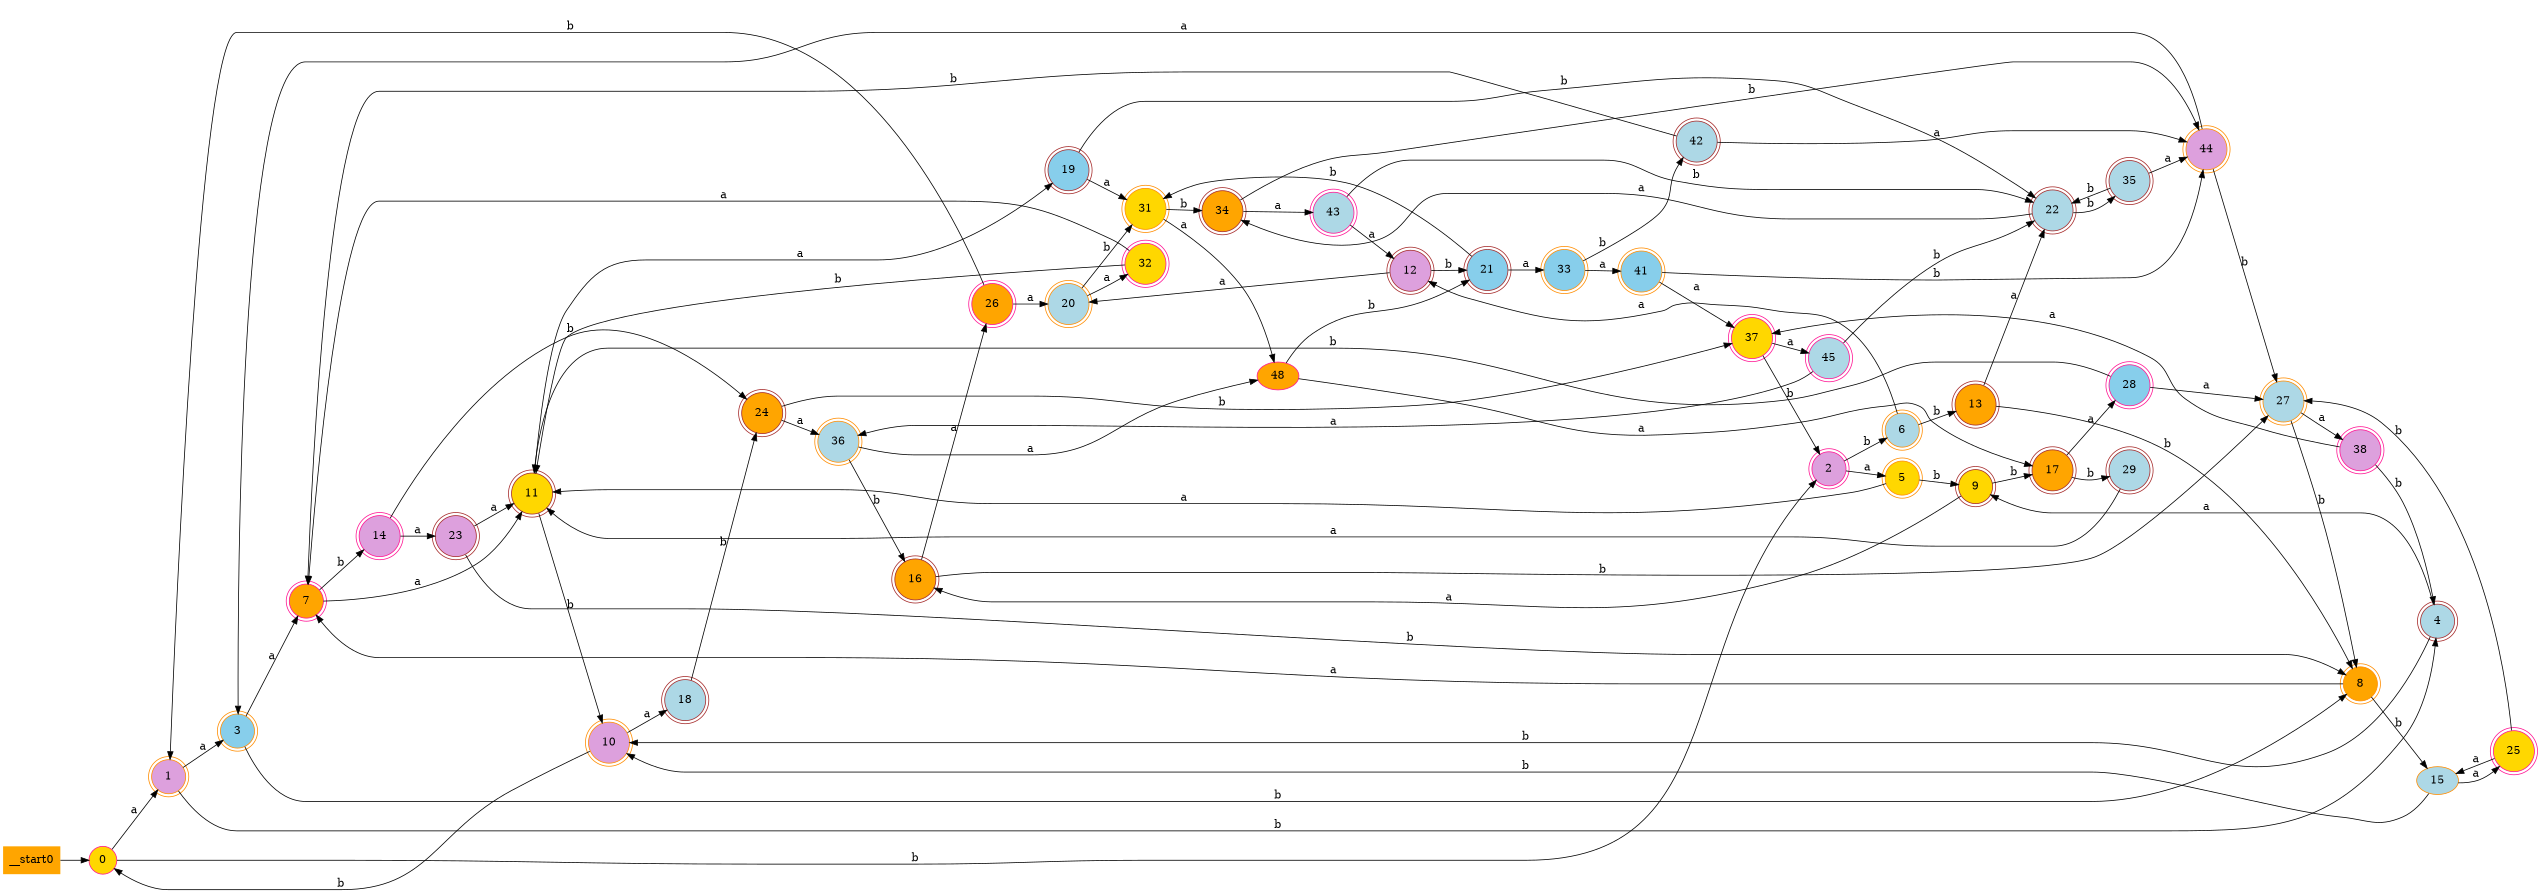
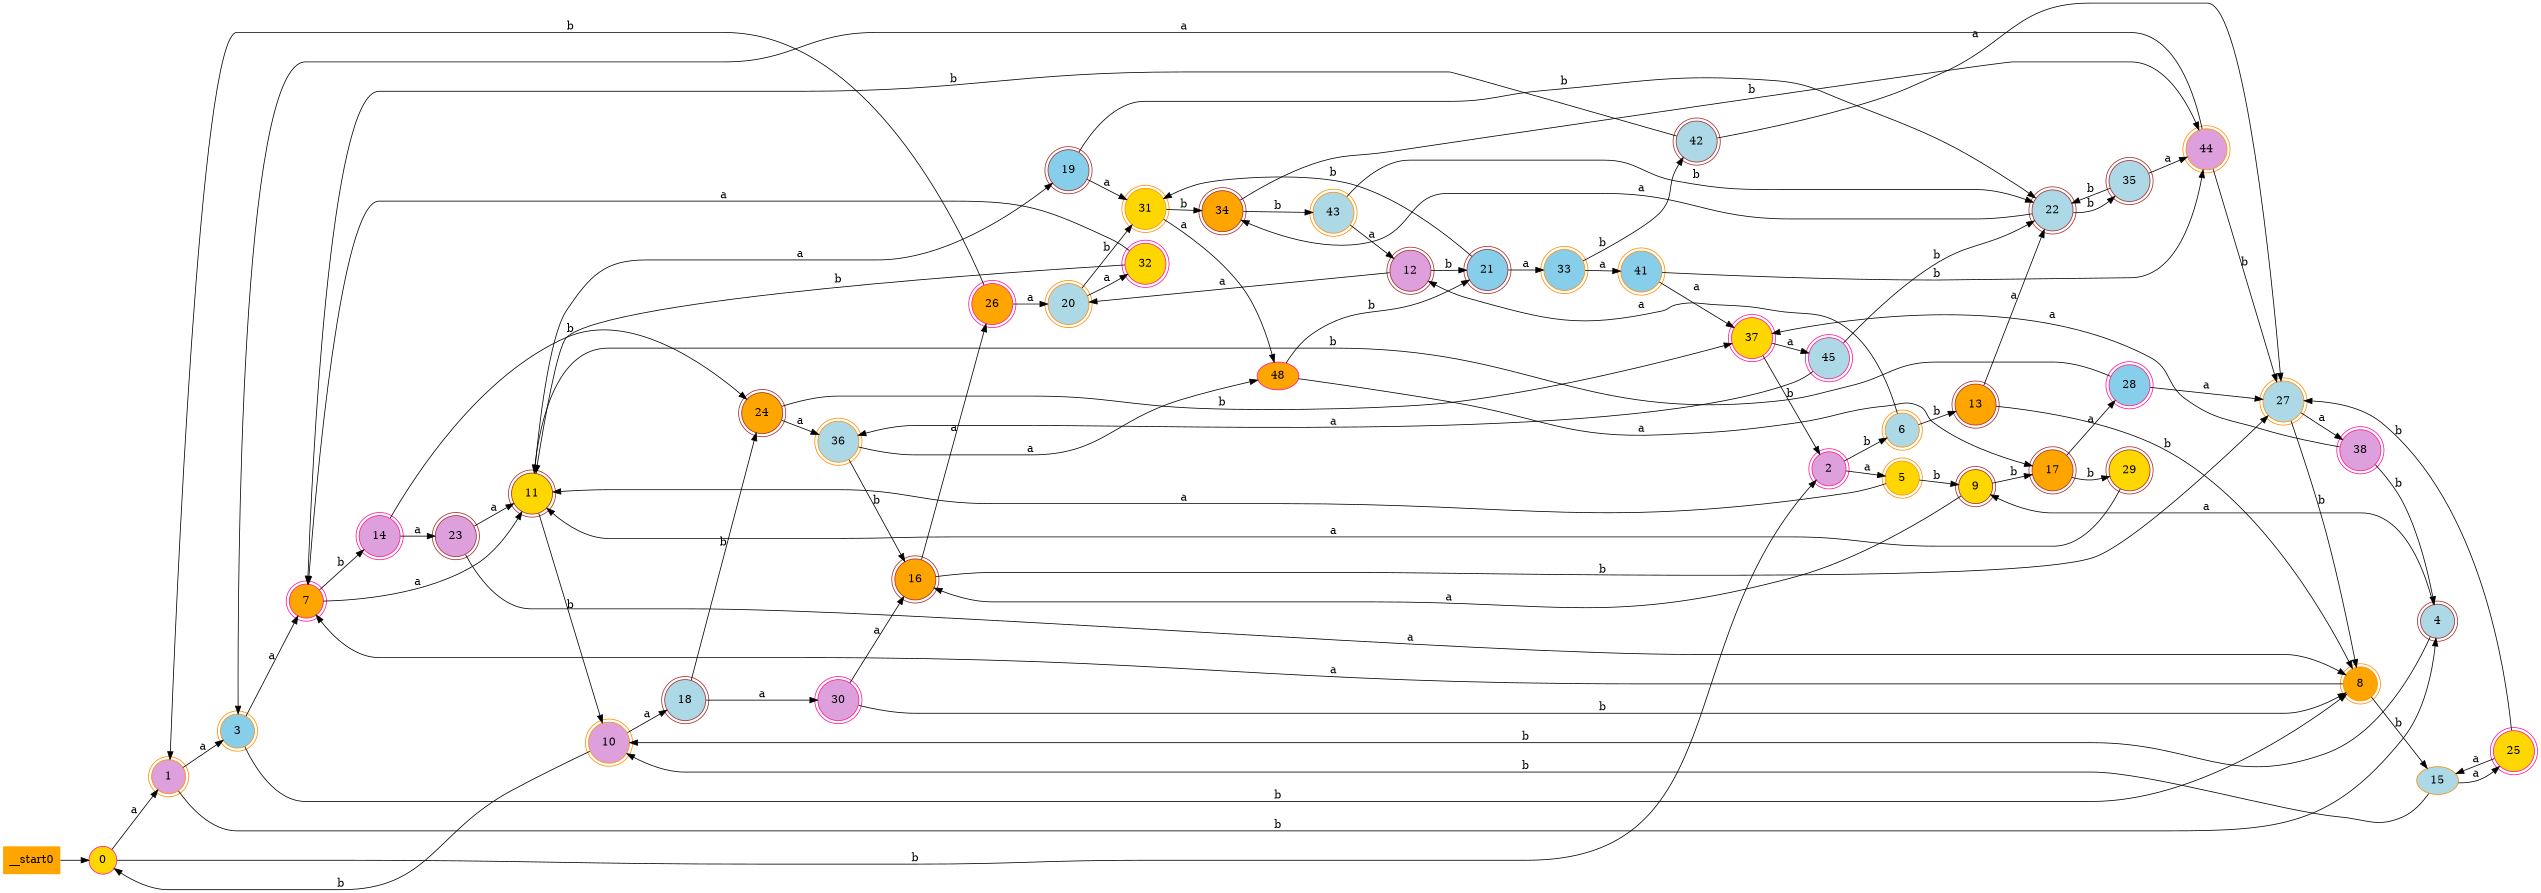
edge "42" -> "44": now "42" -> "27"
edge "34" -> "43": label "a" -> "b"
node "43": color deeppink -> darkorange
node "29": fillcolor lightblue -> gold
edge "23" -> "8": label "b" -> "a"
node "30": added
